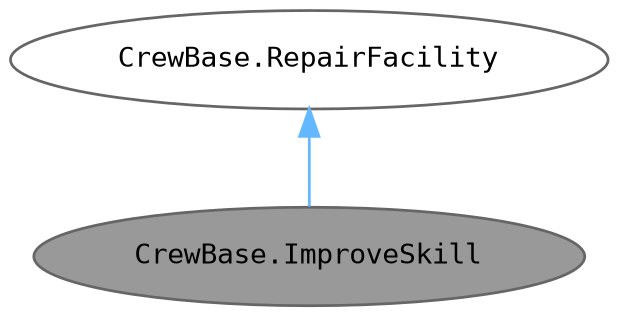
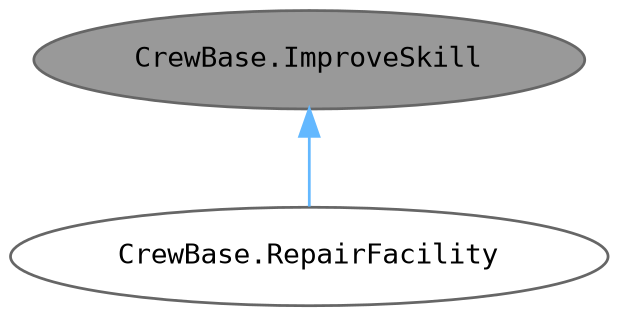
edge "CrewBase.ImproveSkill" -> "CrewBase.RepairFacility": reversed
